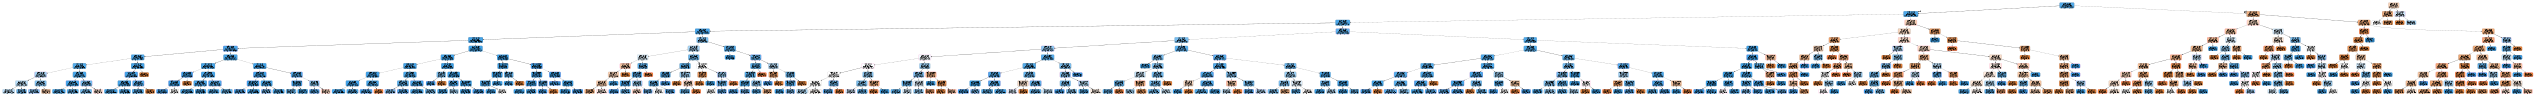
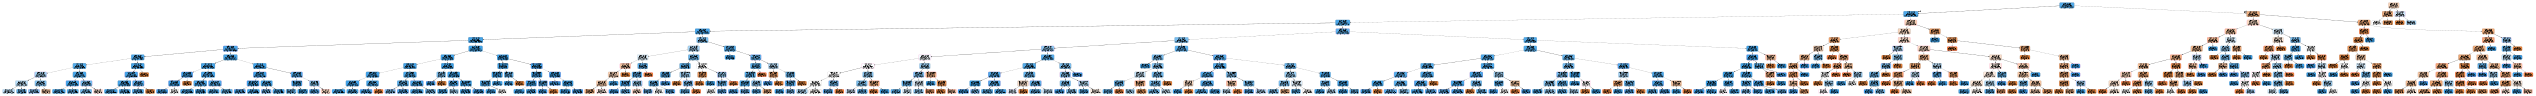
node "X[40] <= 0.5 gini = 0.408 samples = 7 value = [2, 5]": fillcolor #88c4ef -> #e88e4d
node "X[0] <= 48.0 gini = 0.355 samples = 13 value = [3, 10]": fillcolor #f6d5bd -> #74baed
node "gini = 0.48 samples = 10 value = [6, 4]": label "gini = 0.48 samples = 10 value = [6, 4]" -> "gini = 0.48 gini = 10 value = [6, 4]"
